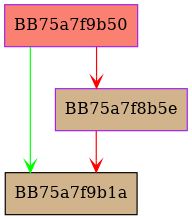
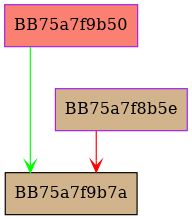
edge "BB75a7f9b50" -> "BB75a7f8b5e": removed
node "BB75a7f9b1a": label "BB75a7f9b1a" -> "BB75a7f9b7a"
